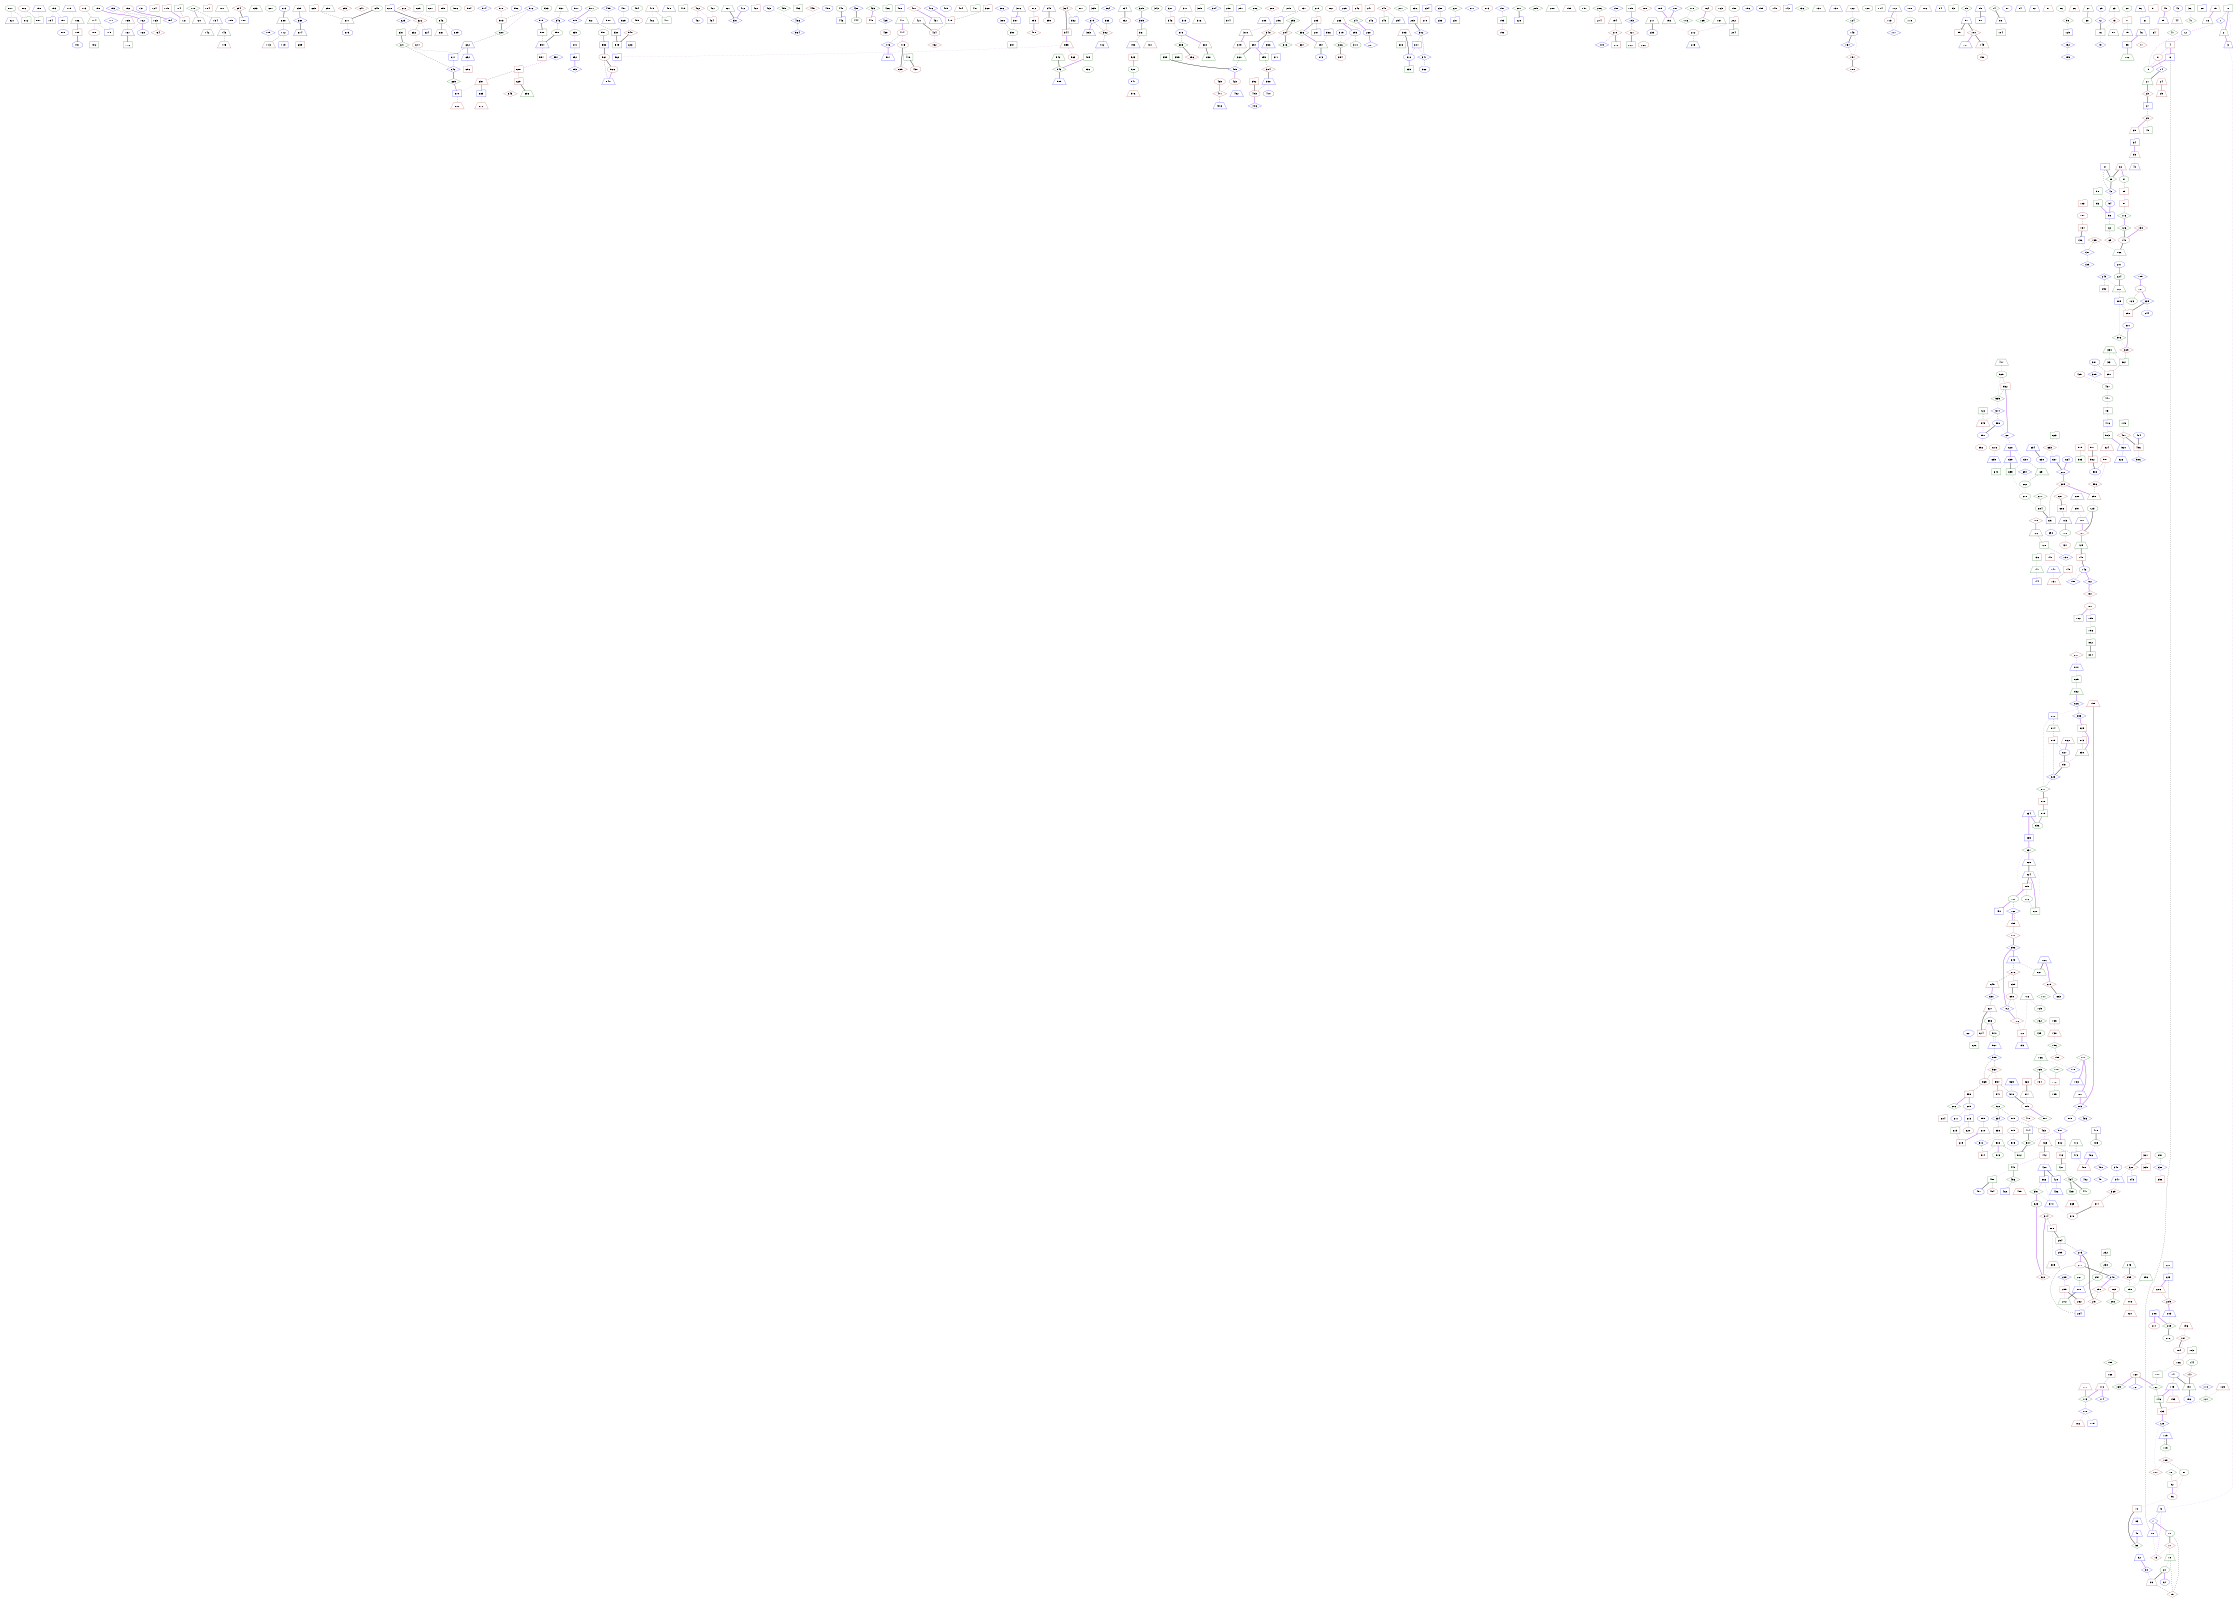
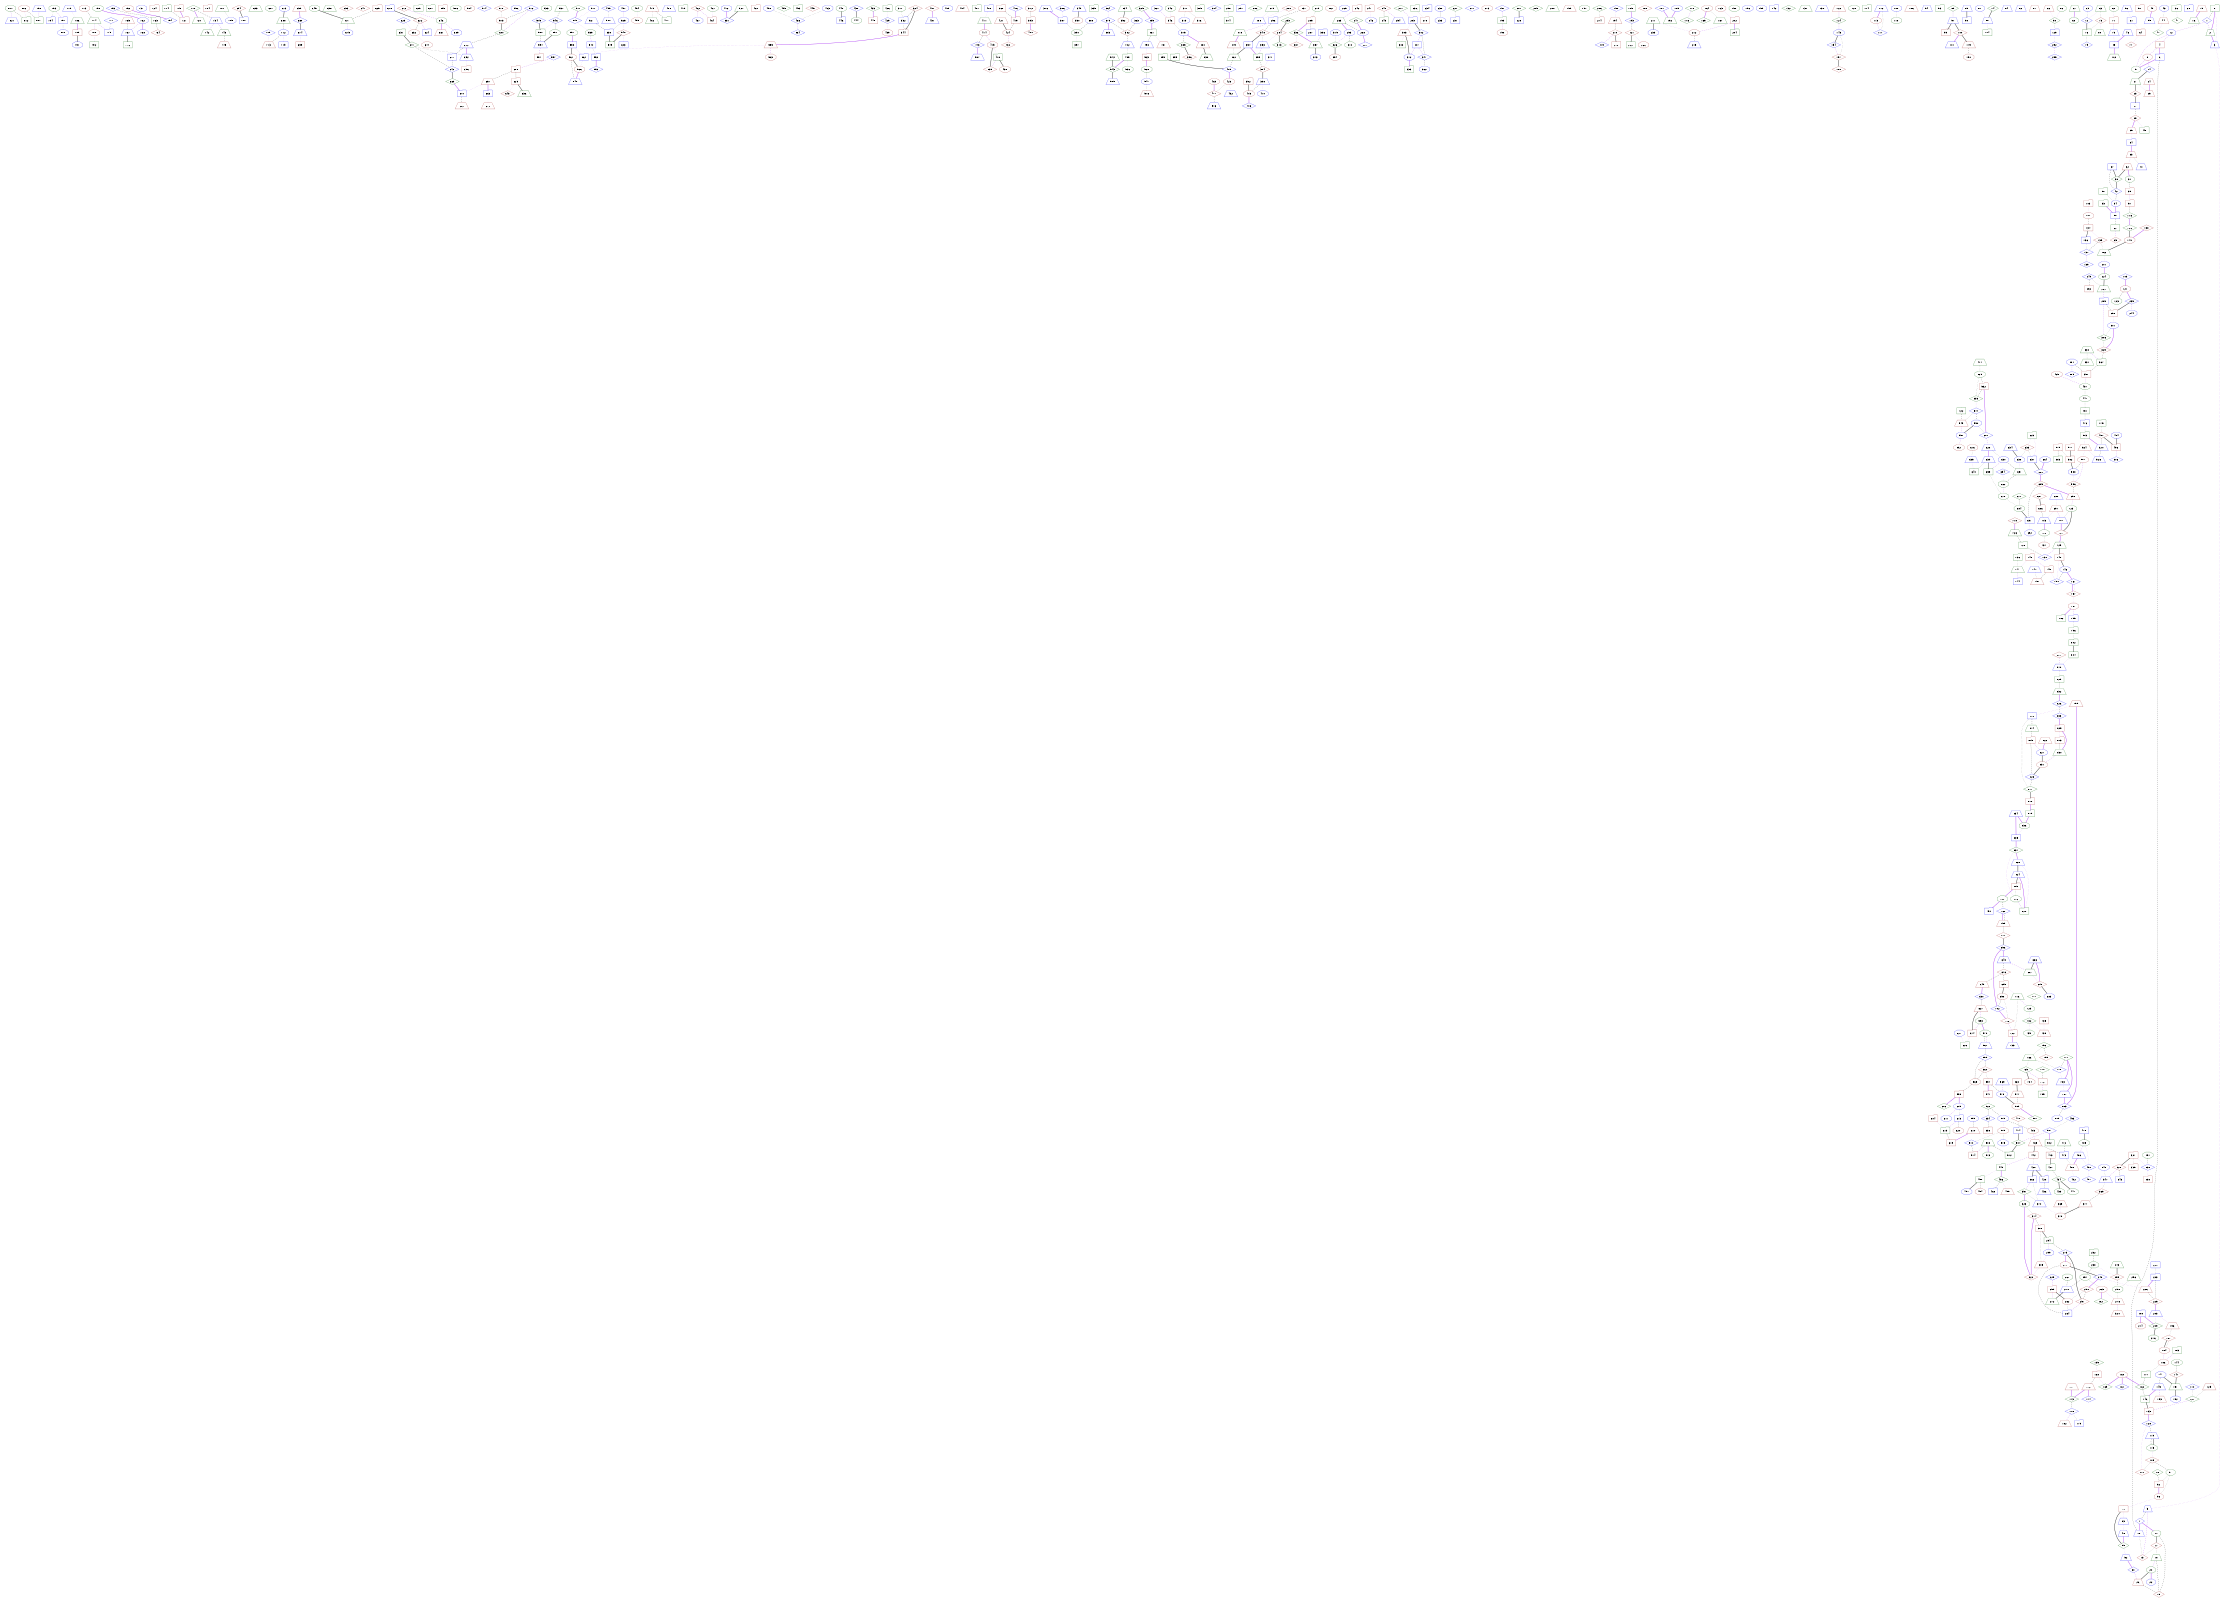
node "148": removed
